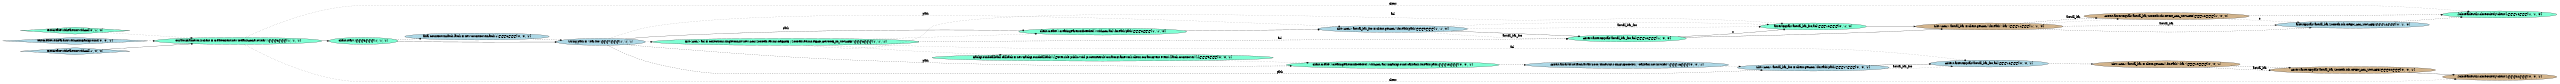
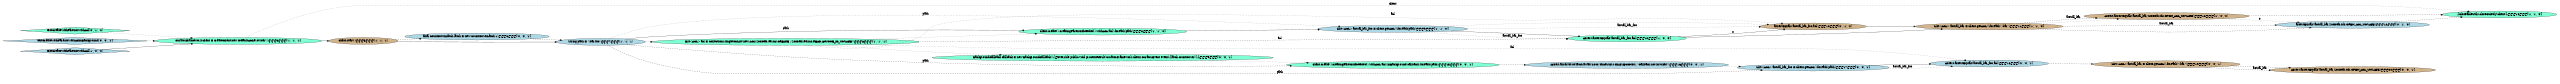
node "assertEquals(actual_bar_foo,acl)@@@10@@@['0', '1', '0']": fillcolor aquamarine -> tan
node "client.start()@@@5@@@['1', '1', '1']": fillcolor aquamarine -> tan
node "{CloseableUtils.closeQuietly(client)}@@@22@@@['0', '0', '1']": removed
